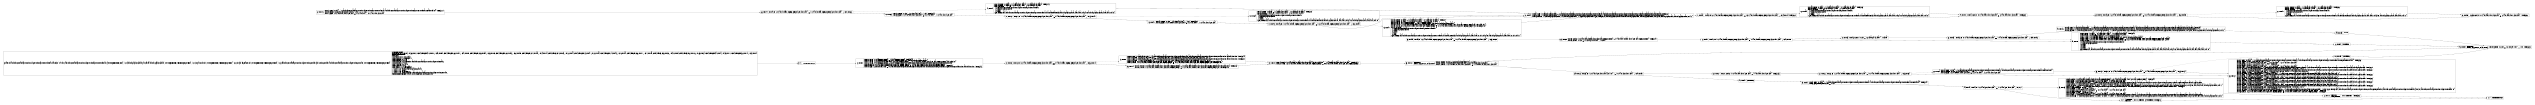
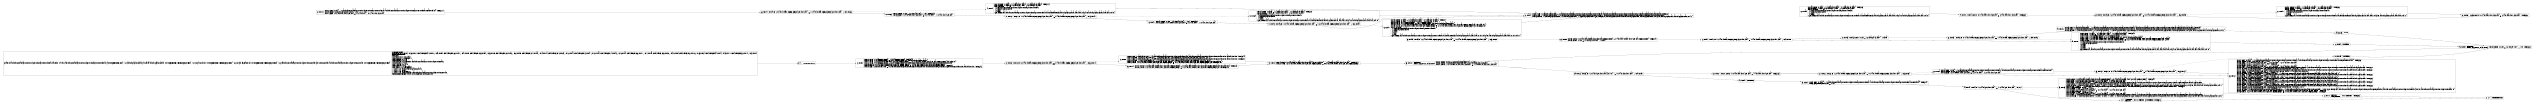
node "77: 0x00ab": removed
